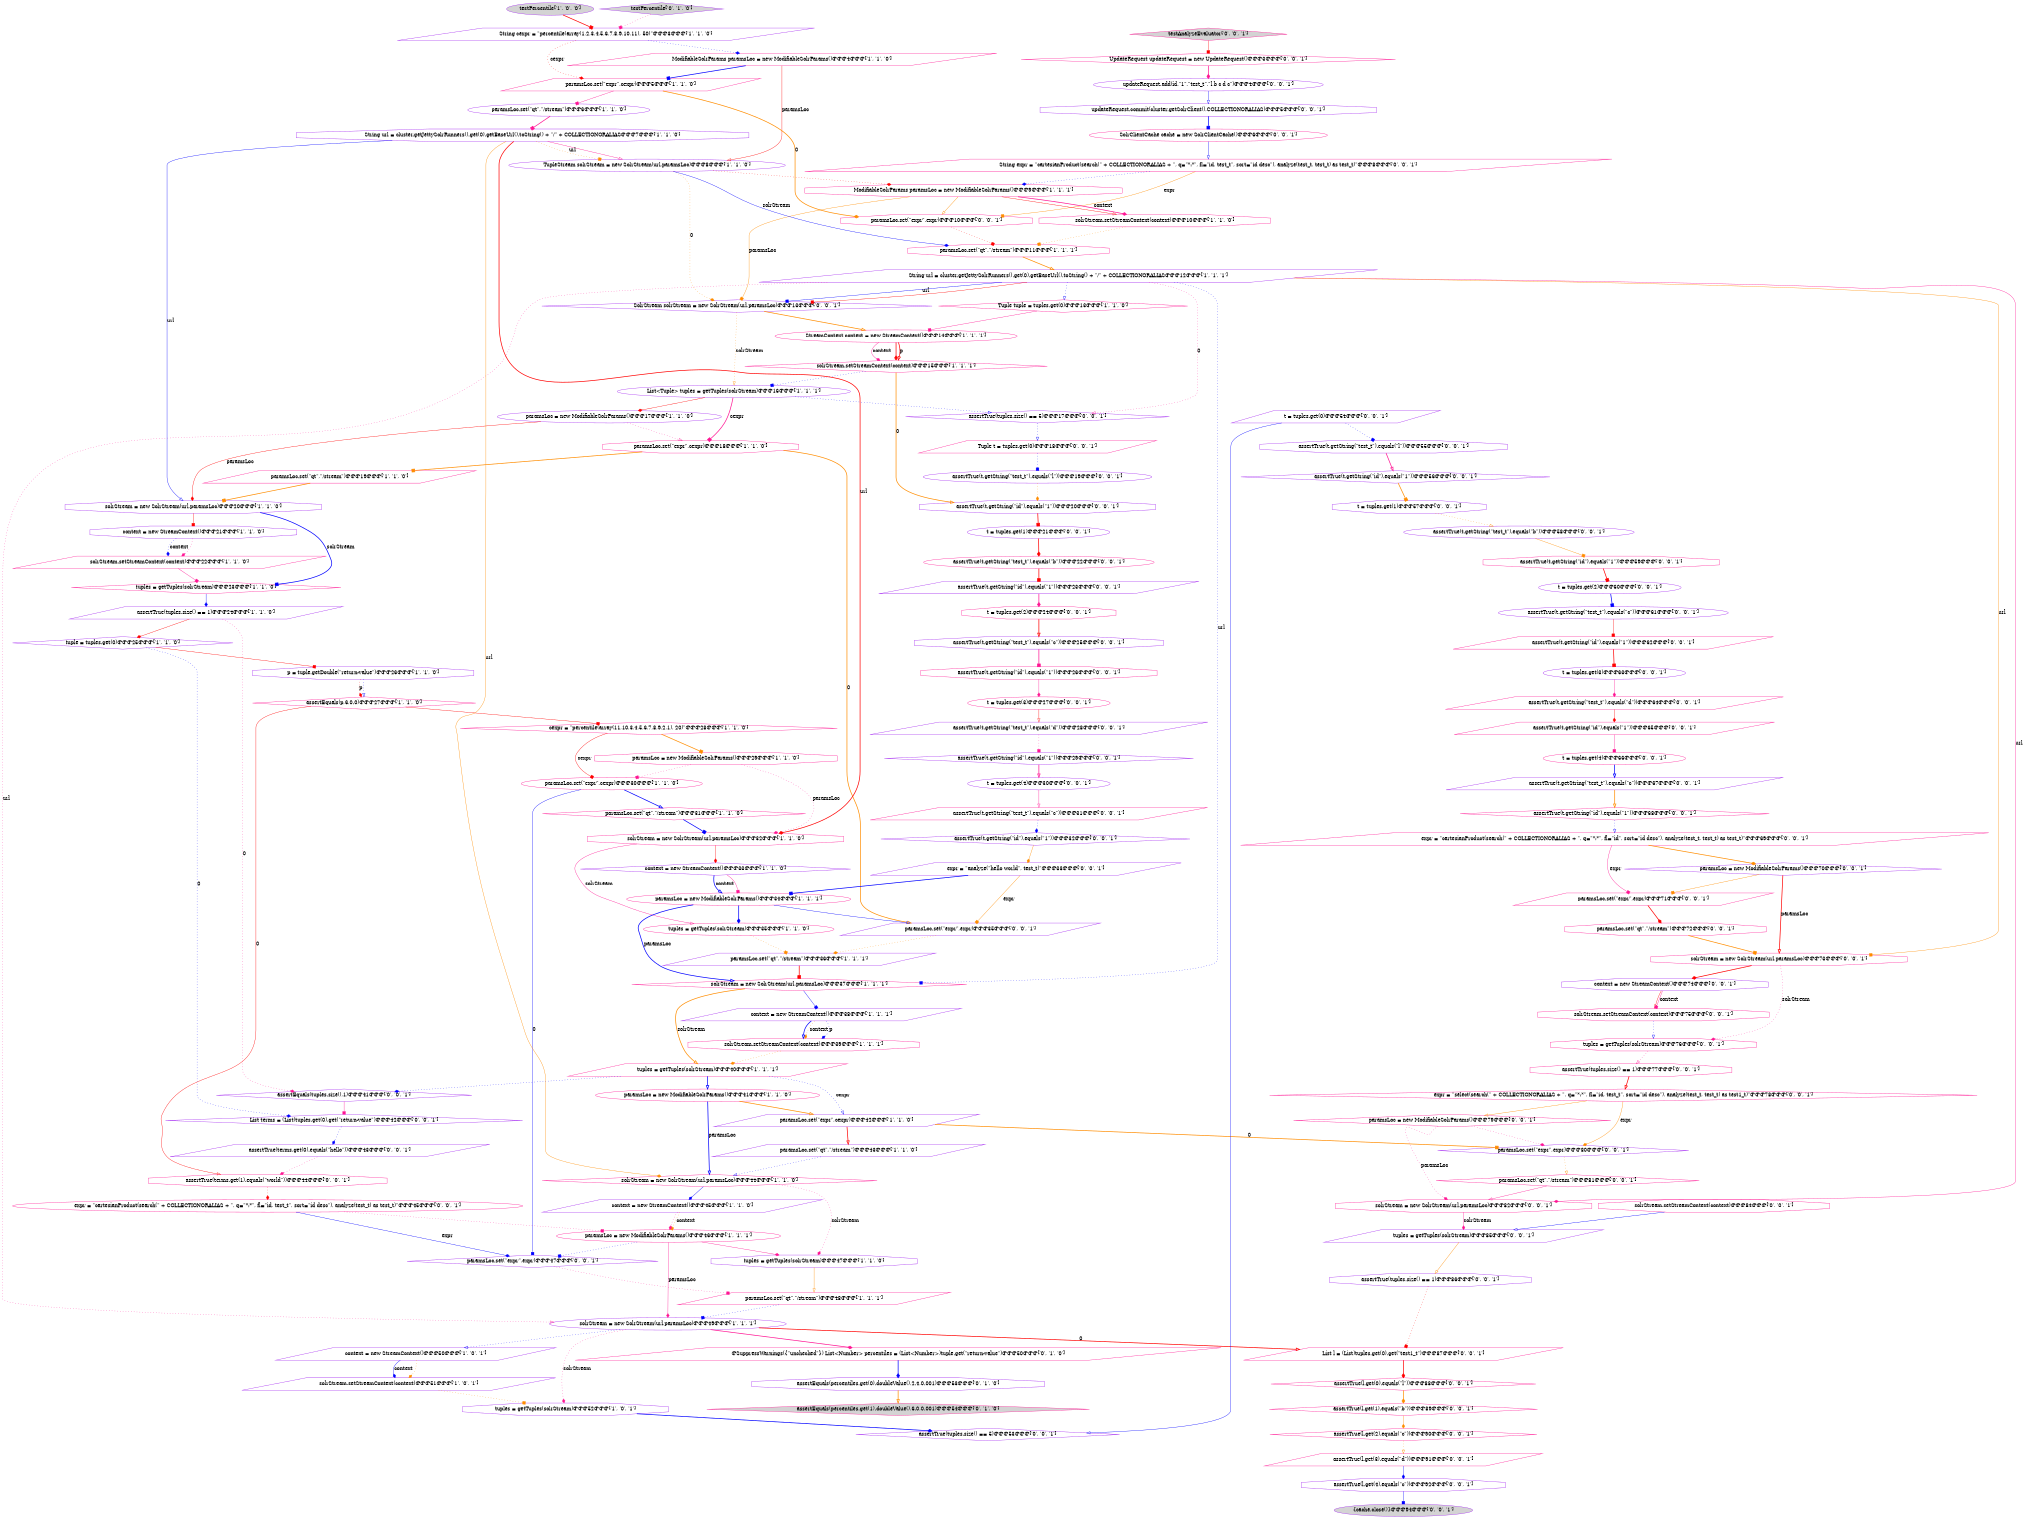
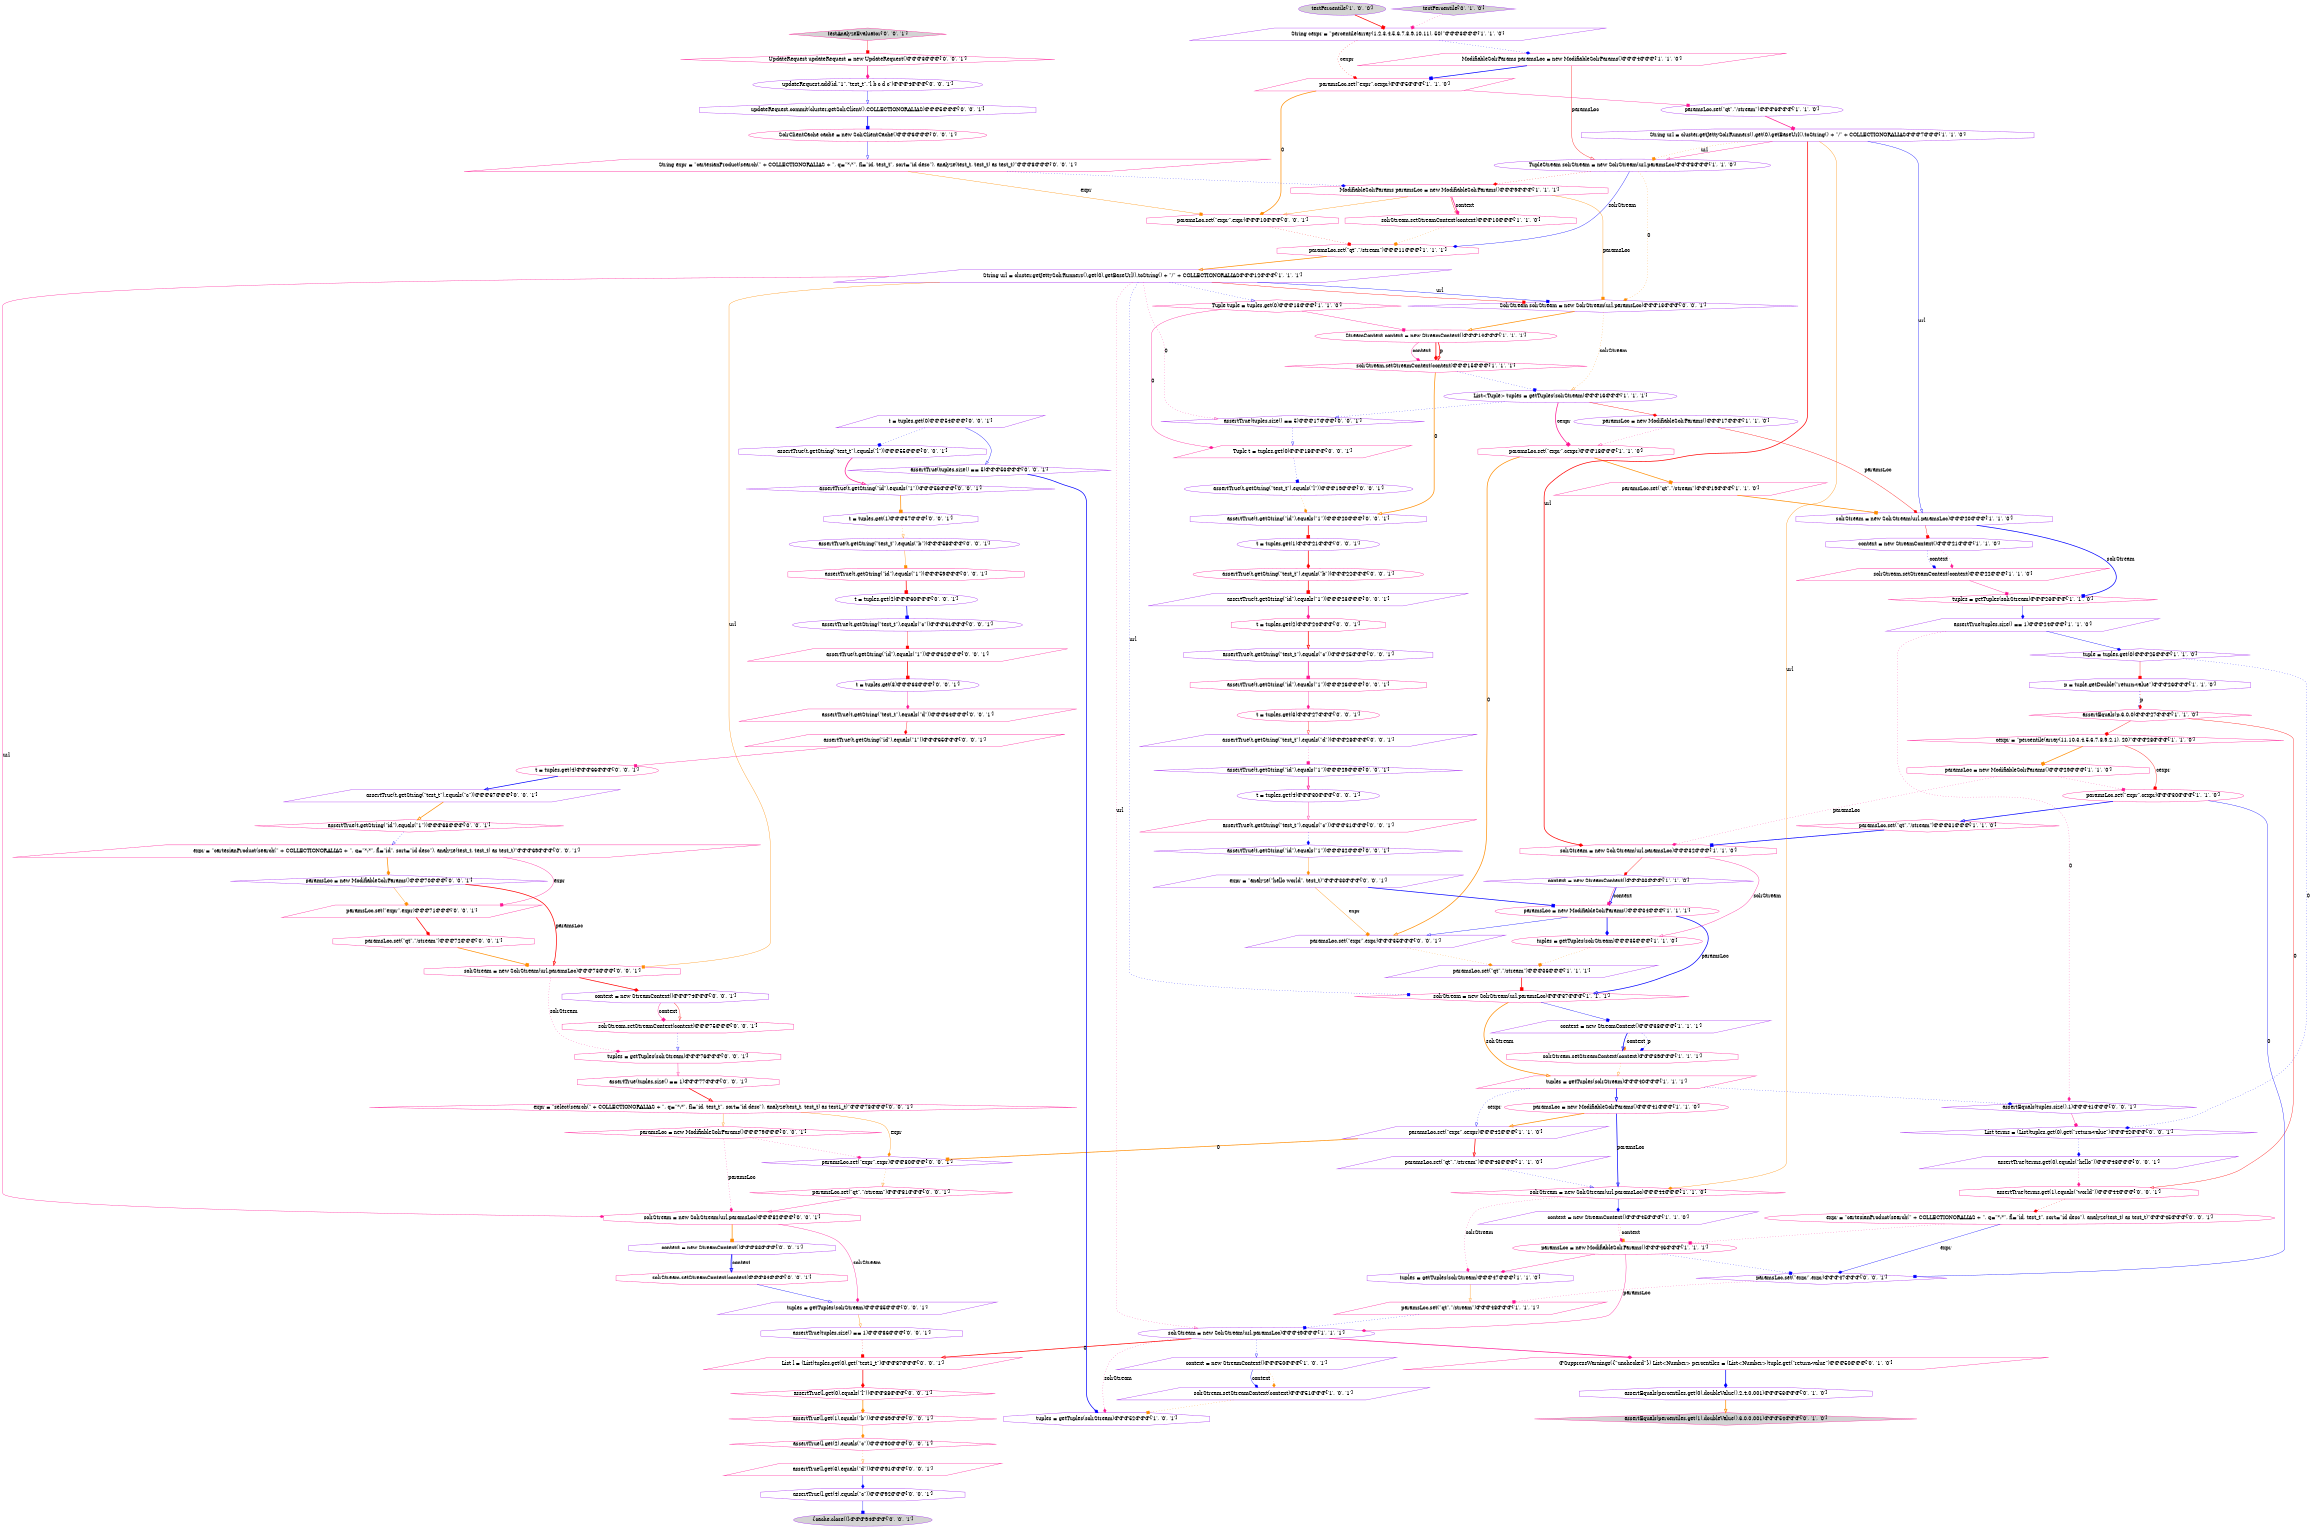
edge "Tuple tuple = tuples.get(0)@@@13@@@['1', '1', '0']" -> "Tuple t = tuples.get(0)@@@18@@@['0', '0', '1']": added, label "0"
edge "assertTrue(tuples.size() == 1)@@@24@@@['1', '1', '0']" -> "tuple = tuples.get(0)@@@25@@@['1', '1', '0']": color red -> blue
edge "tuples = getTuples(solrStream)@@@76@@@['0', '0', '1']" -> "assertTrue(tuples.size() == 1)@@@77@@@['0', '0', '1']": style dotted -> solid
edge "solrStream.setStreamContext(context)@@@39@@@['1', '1', '1']" -> "tuples = getTuples(solrStream)@@@40@@@['1', '1', '1']": arrowhead diamond -> onormal
node "context = new StreamContext()@@@83@@@['0', '0', '1']": added
edge "tuples = getTuples(solrStream)@@@52@@@['1', '0', '1']" -> "assertTrue(tuples.size() == 5)@@@53@@@['0', '0', '1']": reversed
